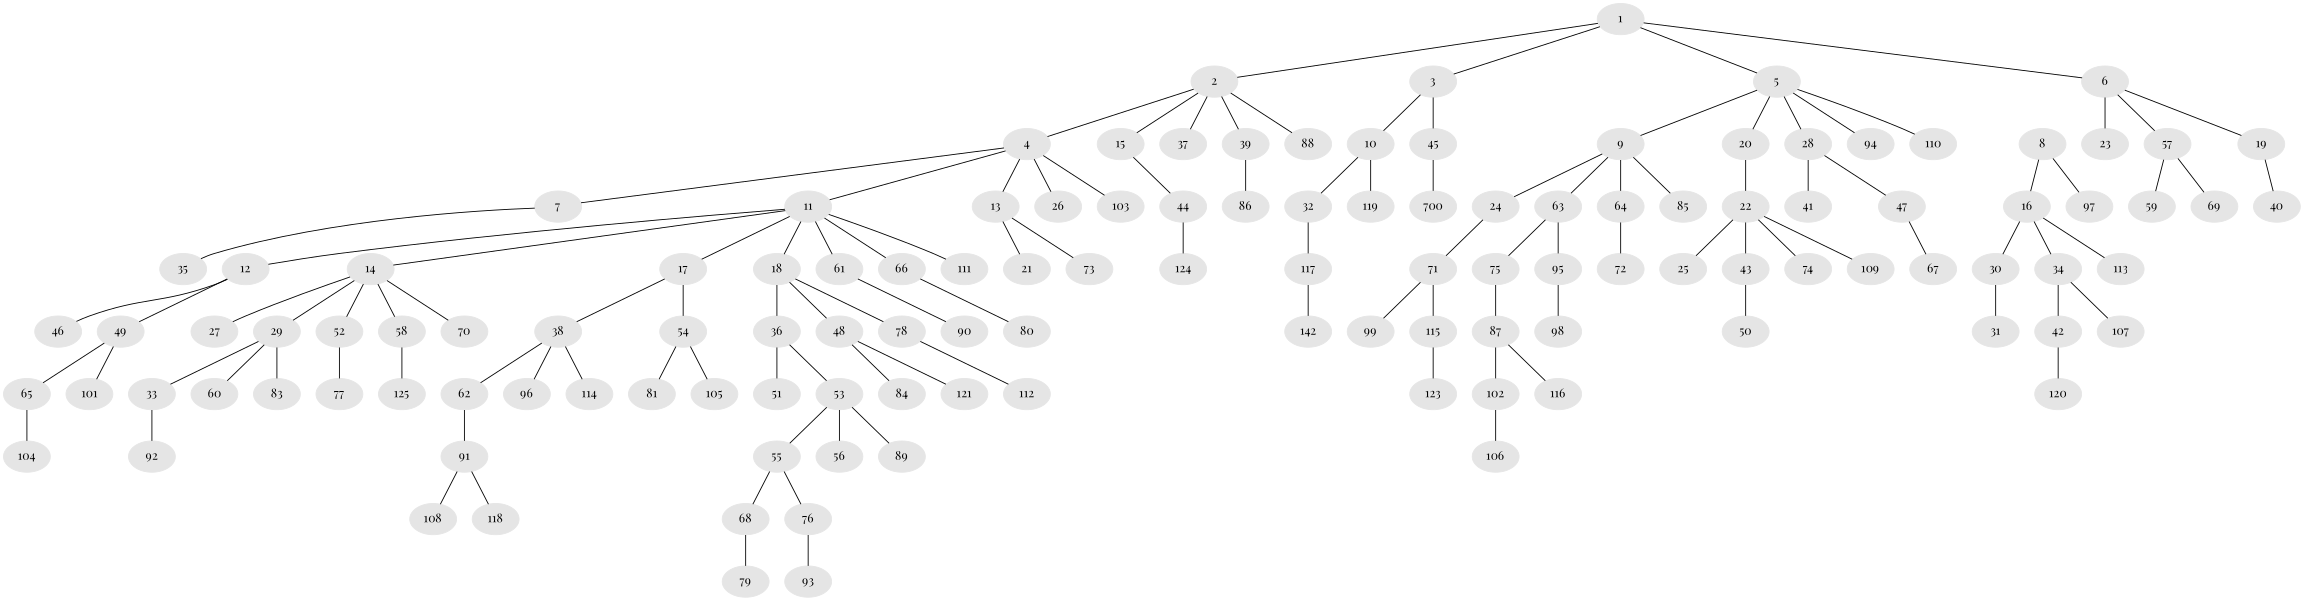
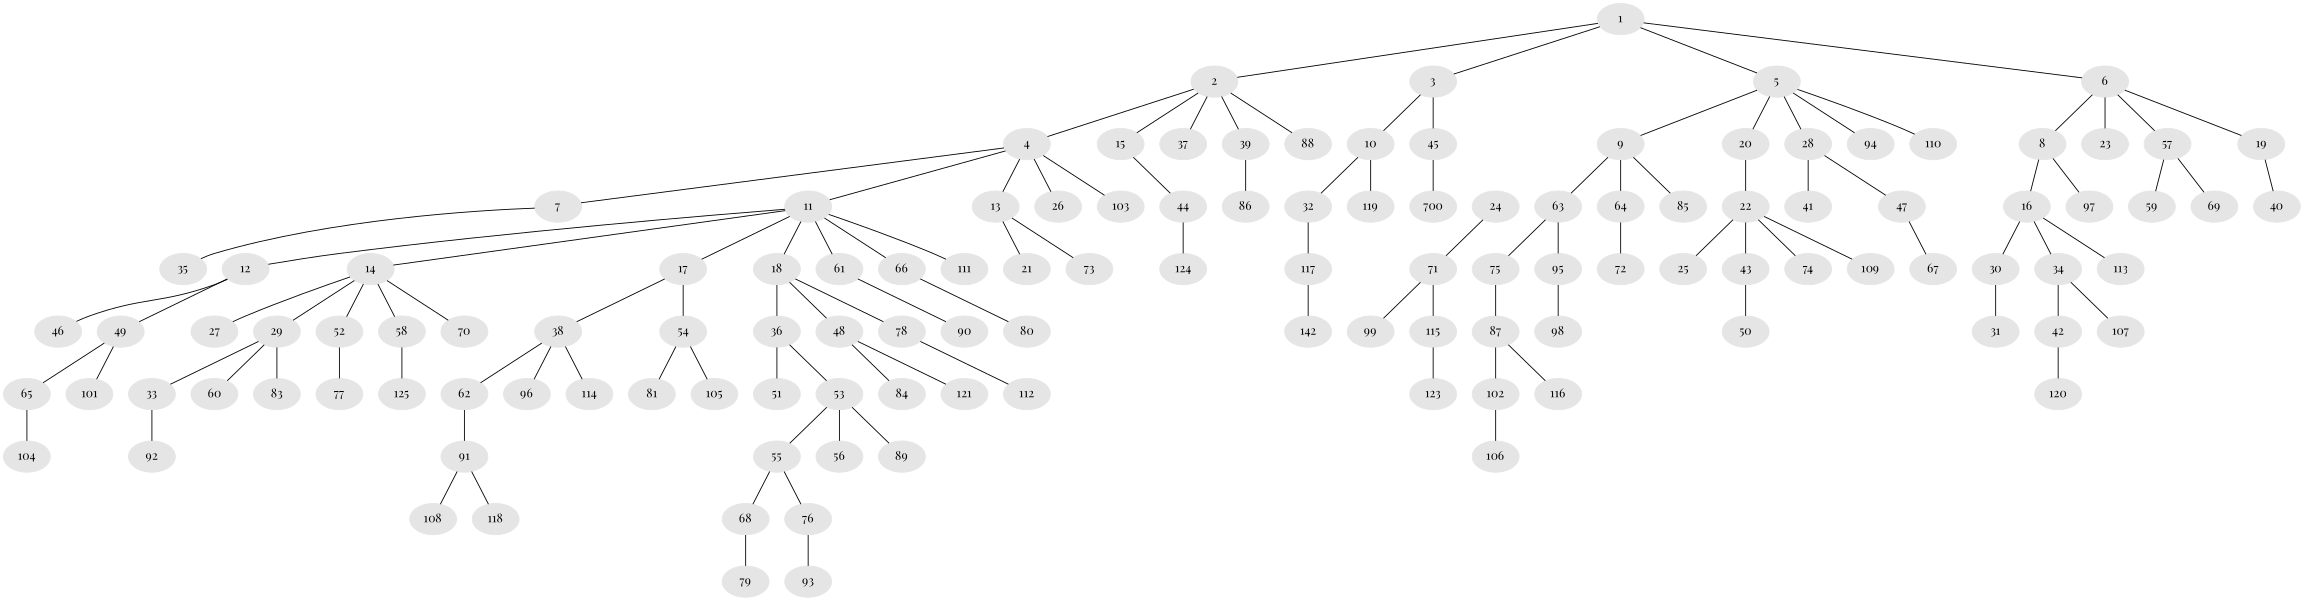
edge "6" -- "8": added
edge "9" -- "24": removed
